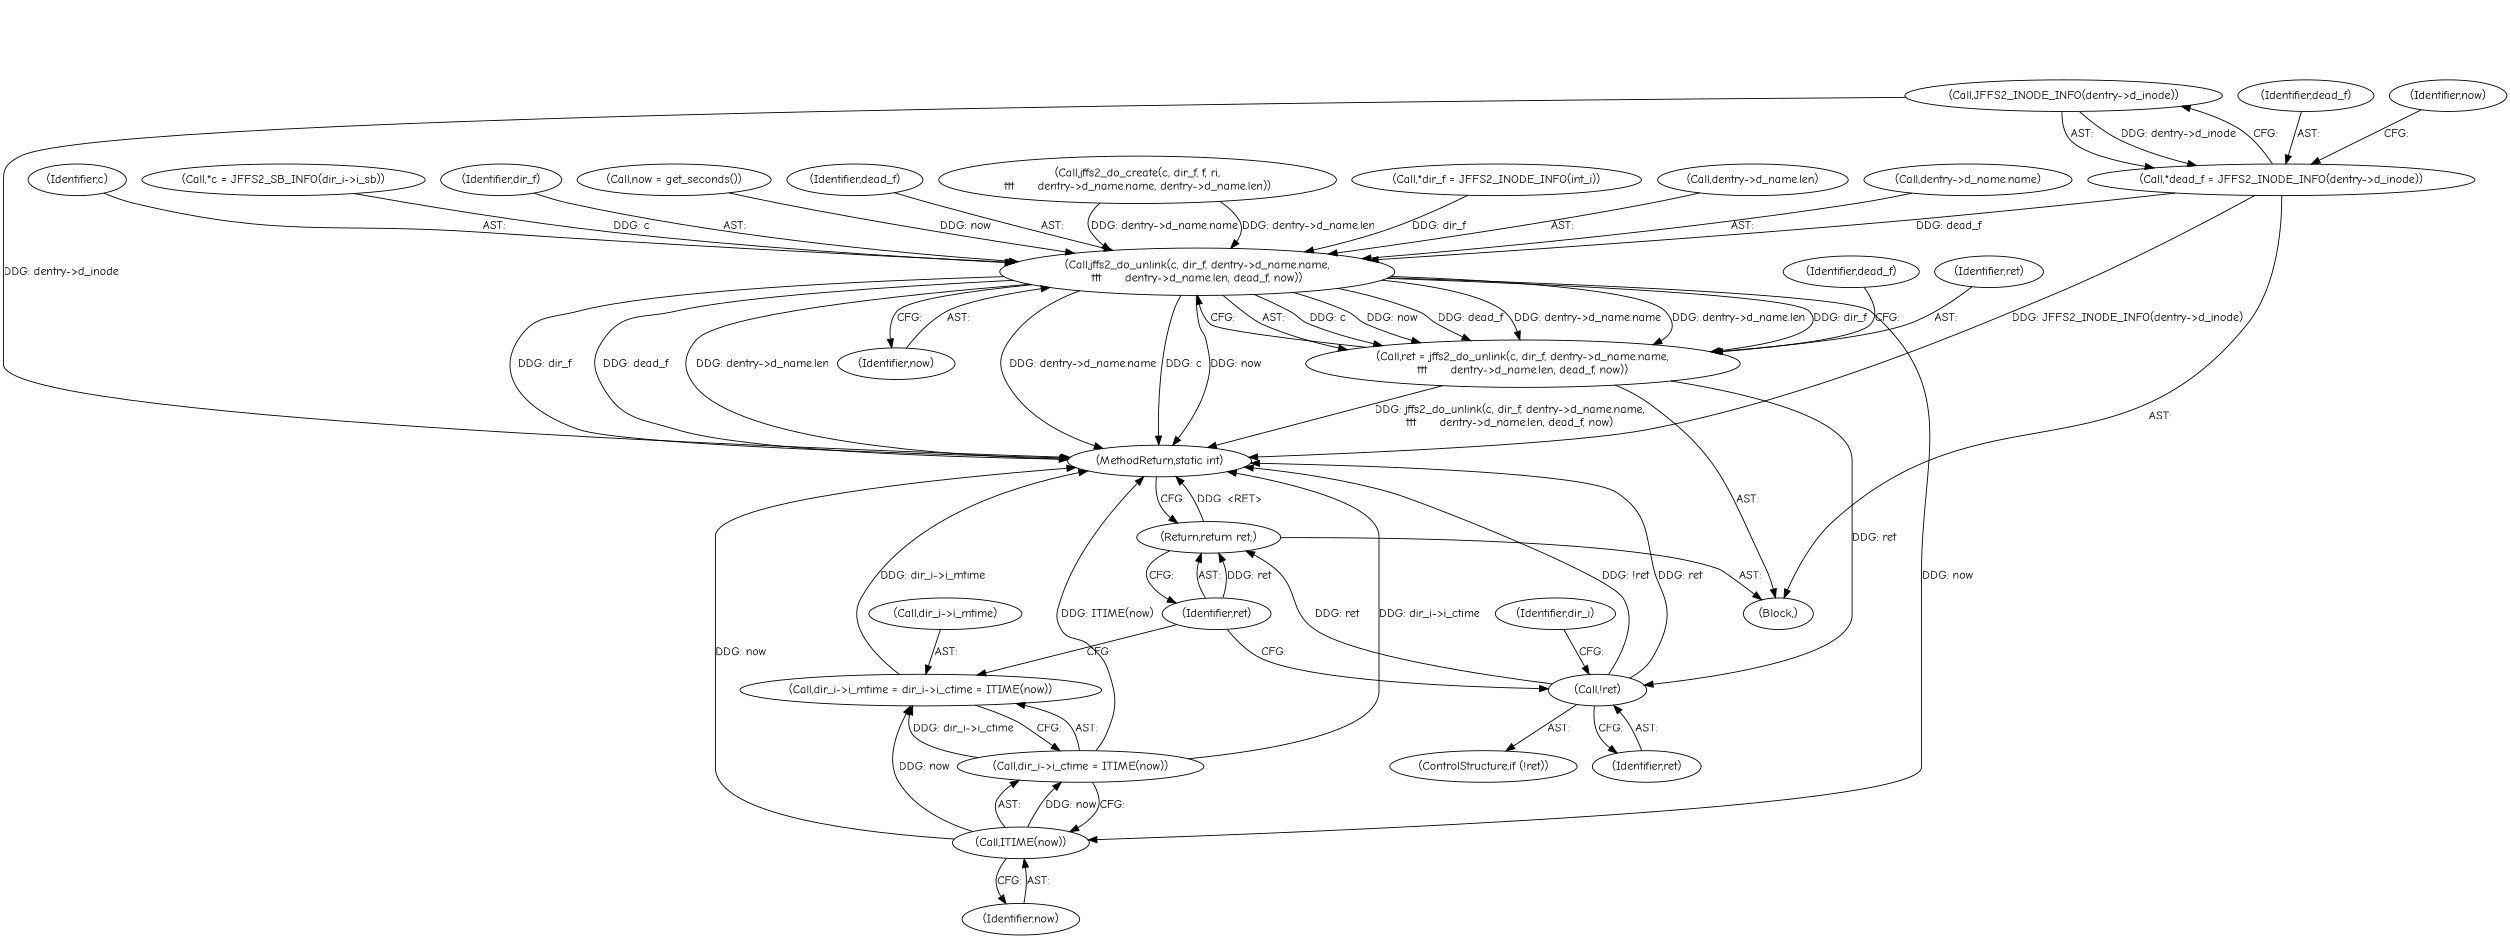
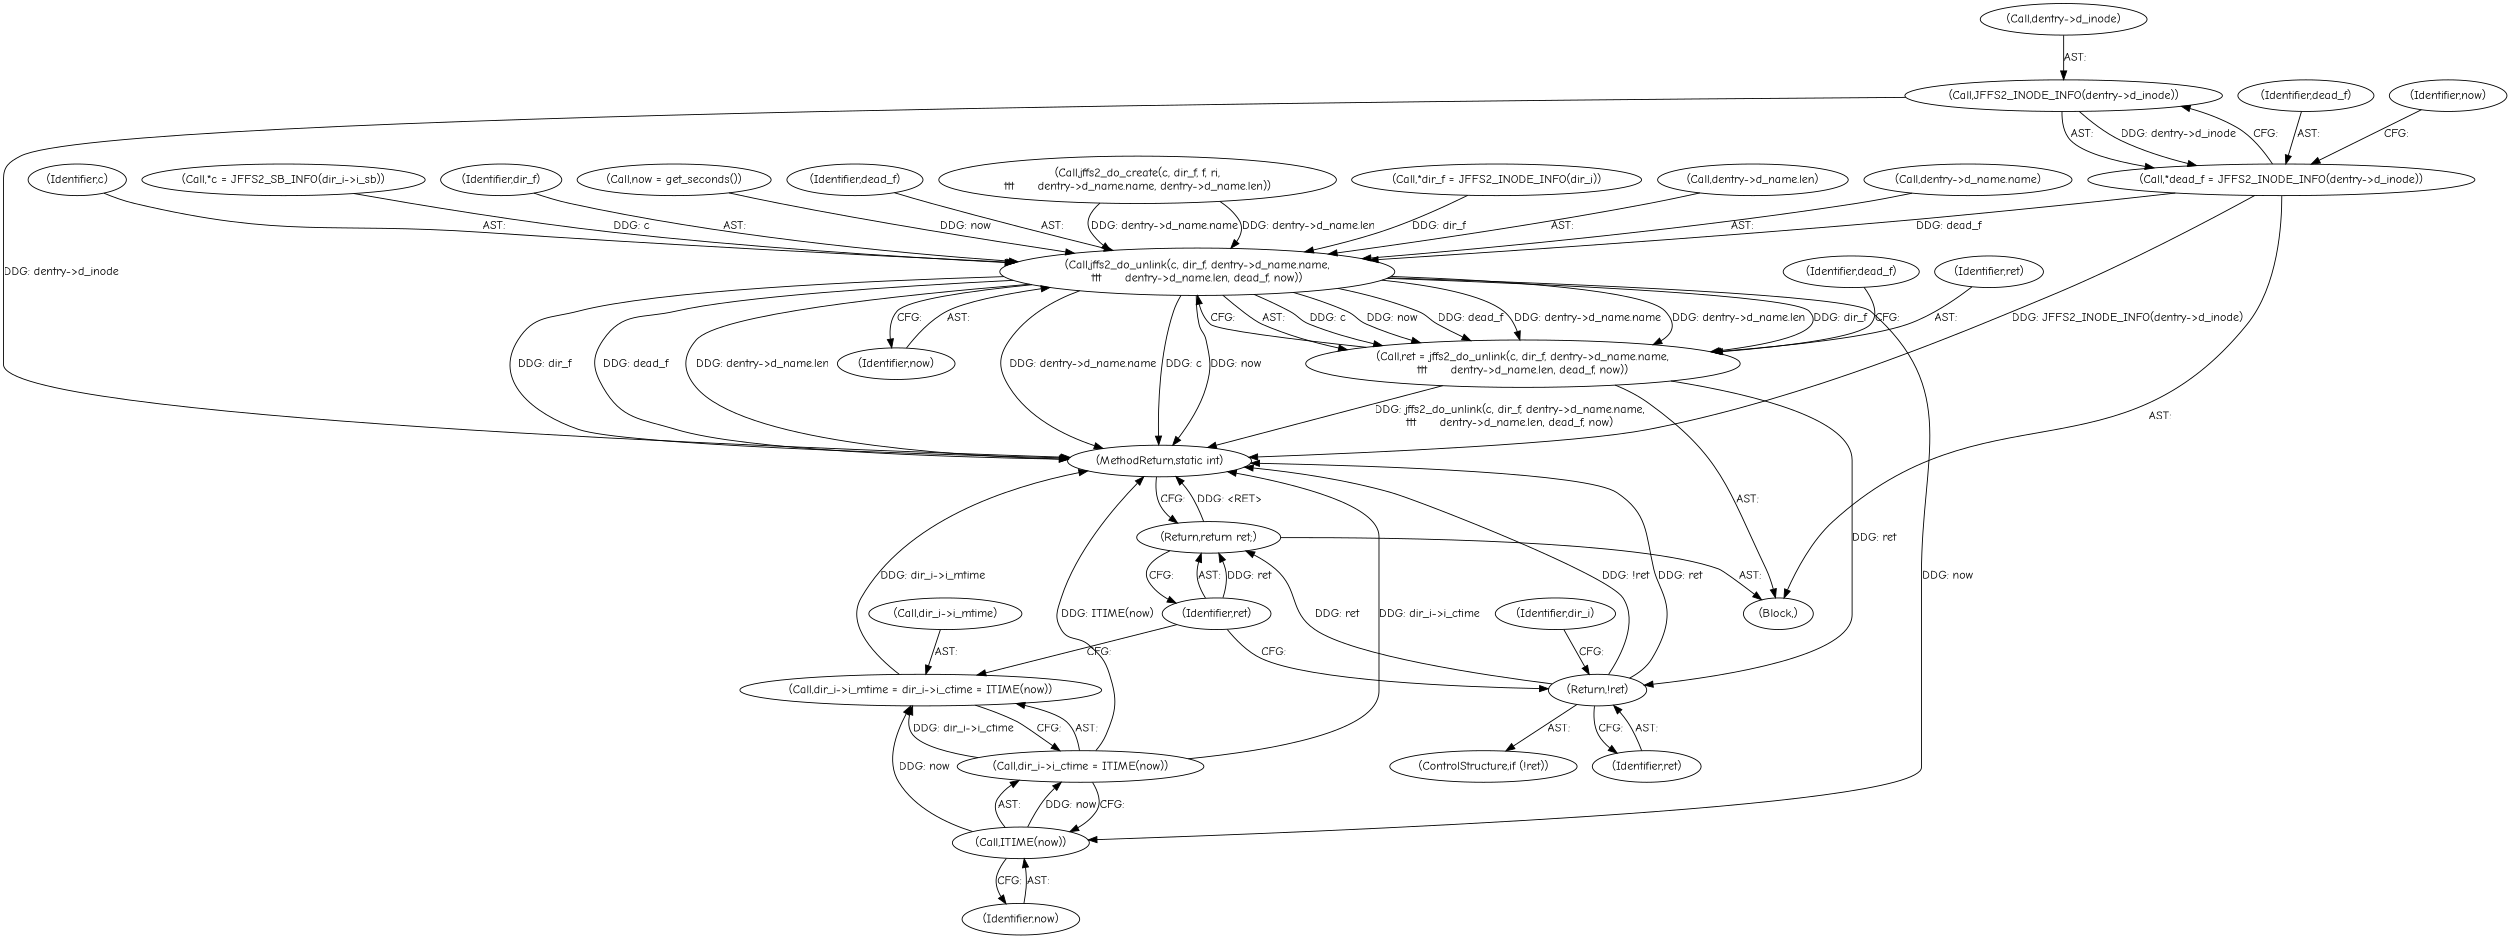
node "(Call,dentry->d_inode)": added
node "(Call,*dir_f = JFFS2_INODE_INFO(int_i))": label "(Call,*dir_f = JFFS2_INODE_INFO(int_i))" -> "(Call,*dir_f = JFFS2_INODE_INFO(dir_i))"
edge "(Call,ITIME(now))" -> "(MethodReturn,static int)": removed, label "DDG: now"
node "(Call,!ret)": label "(Call,!ret)" -> "(Return,!ret)"
